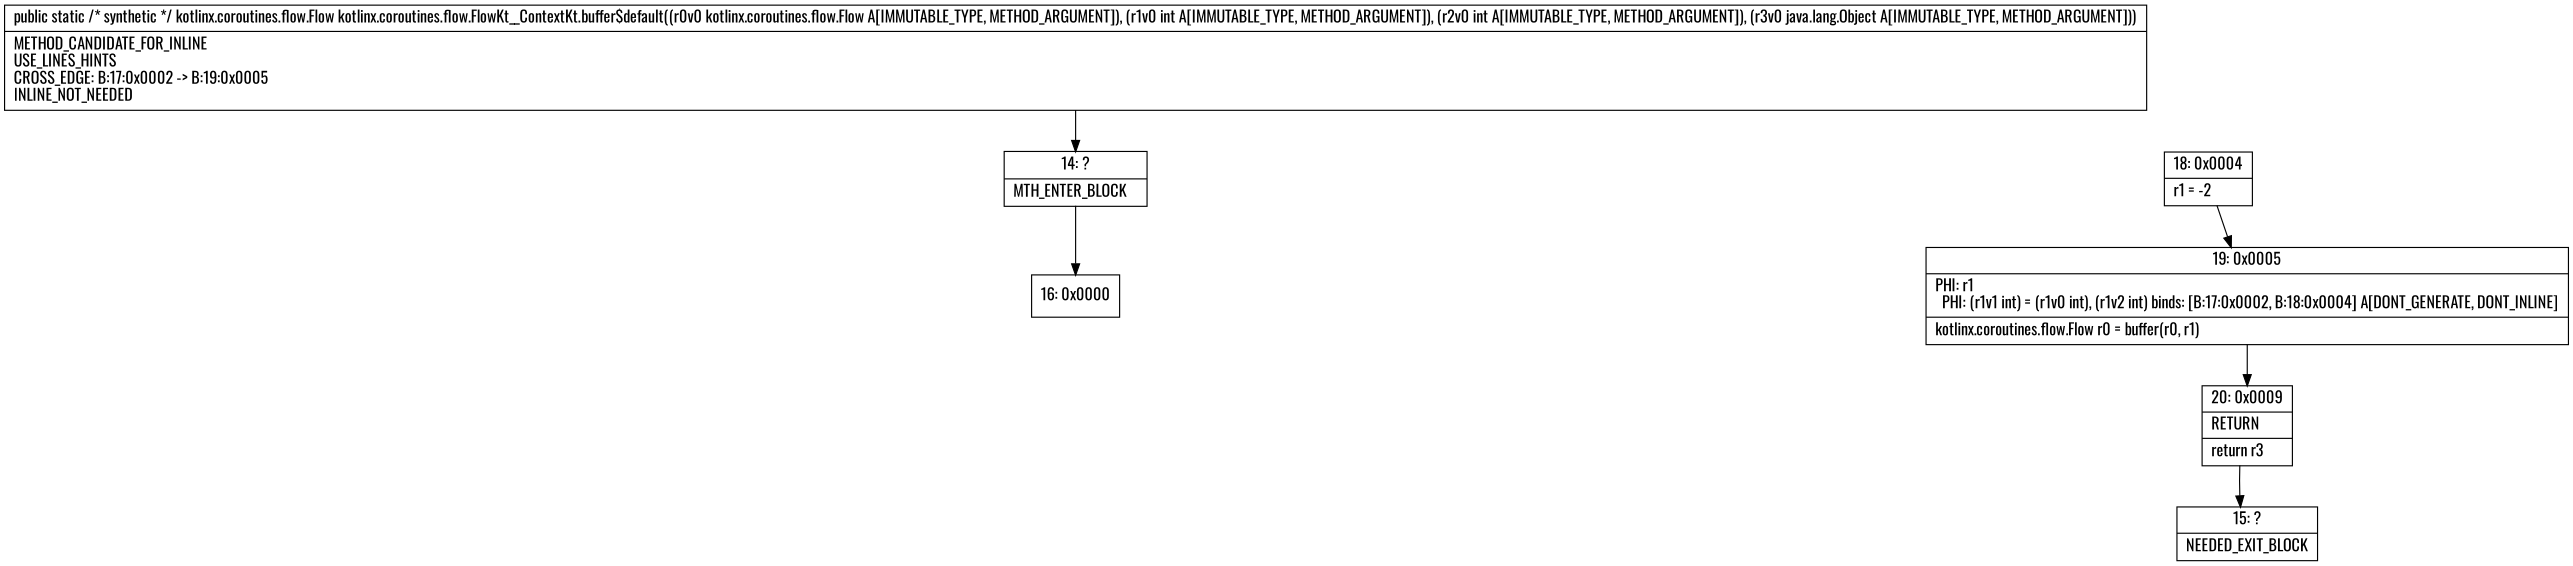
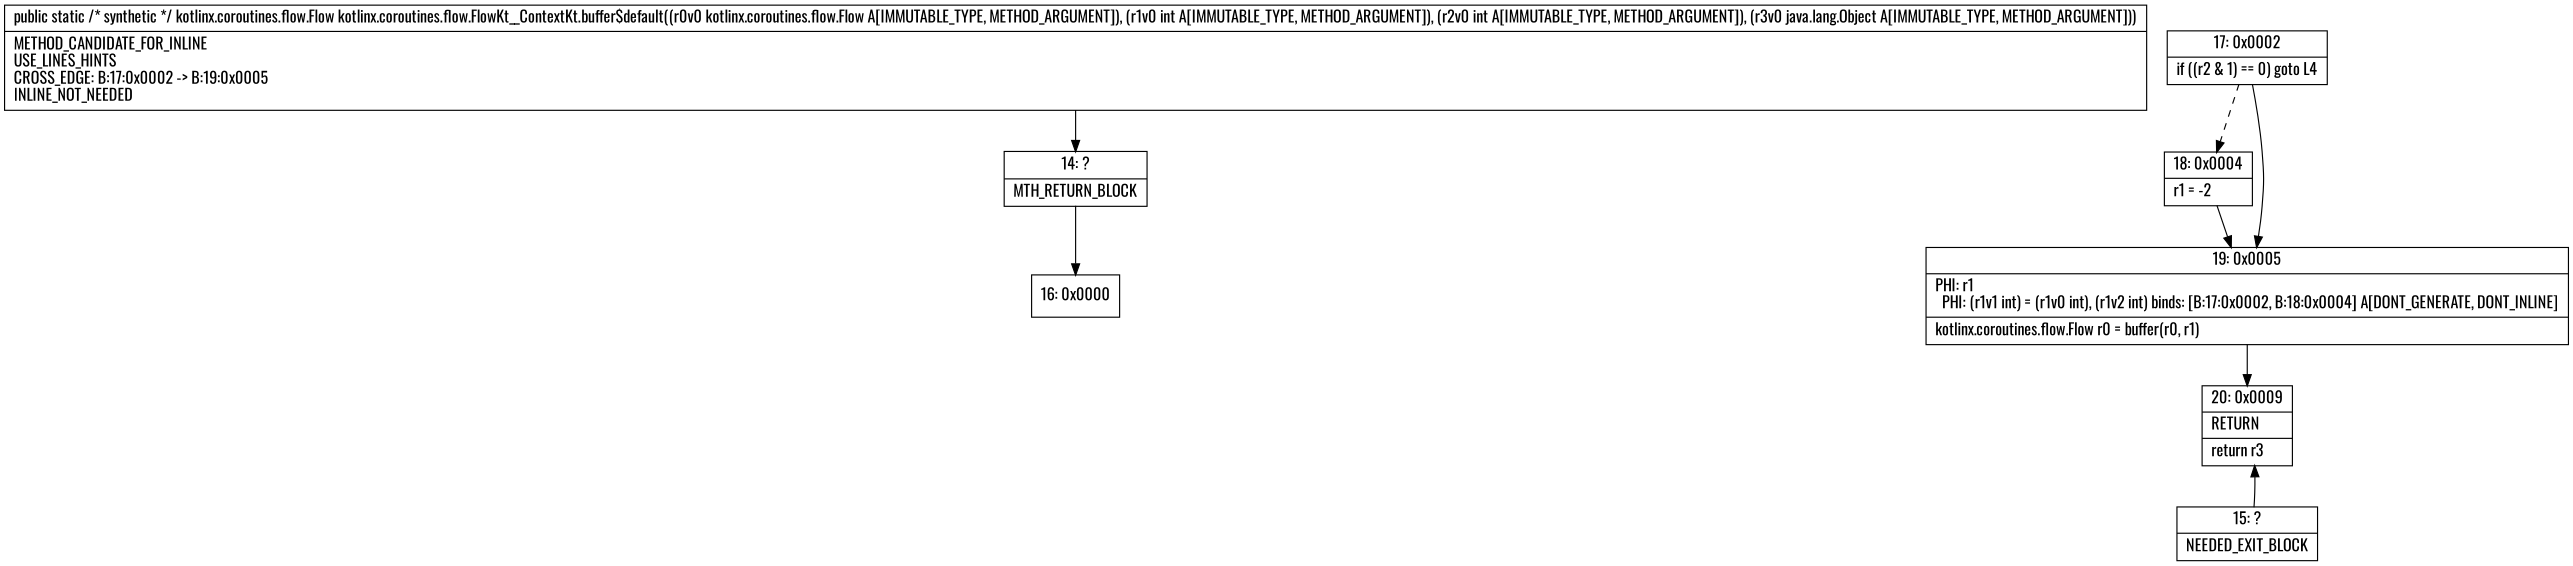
node "17: 0x0002": added
node "14: ?": text "MTH_ENTER_BLOCK" -> "MTH_RETURN_BLOCK"
edge "20: 0x0009" -> "15: ?": reversed
